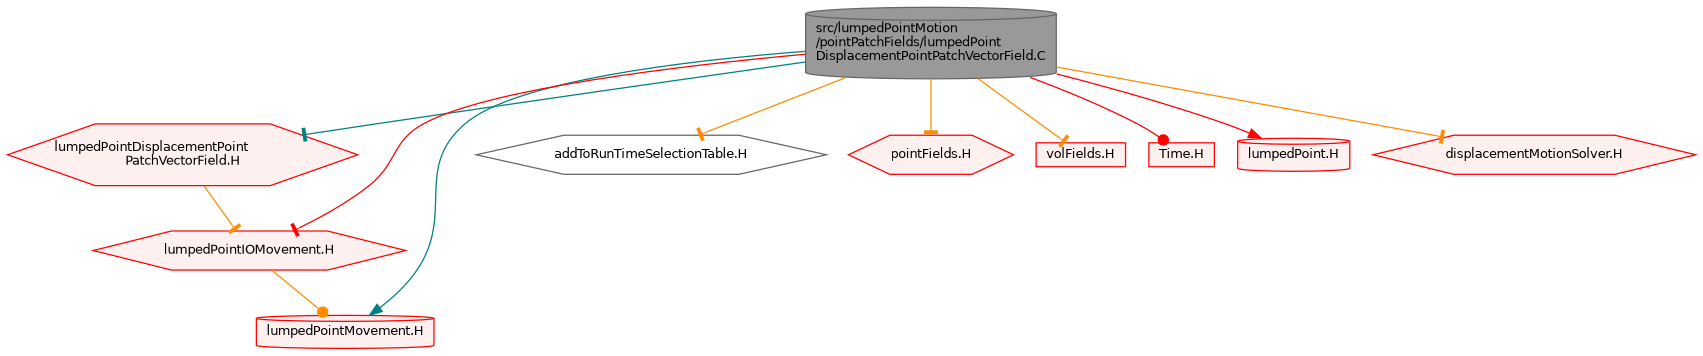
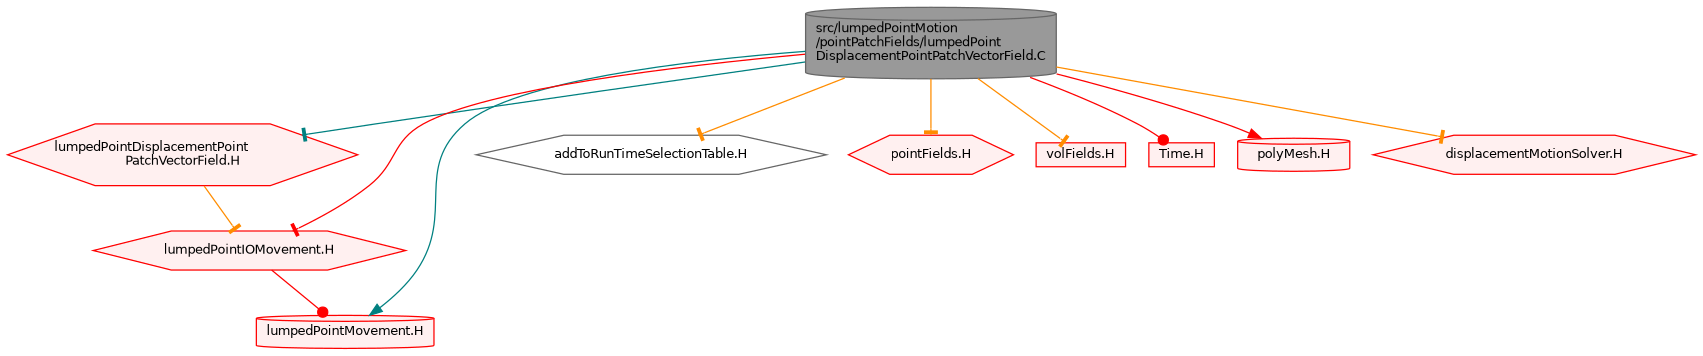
node "lumpedPoint.H": label "lumpedPoint.H" -> "polyMesh.H"
edge "lumpedPointIOMovement.H" -> "lumpedPointMovement.H": color darkorange -> red
